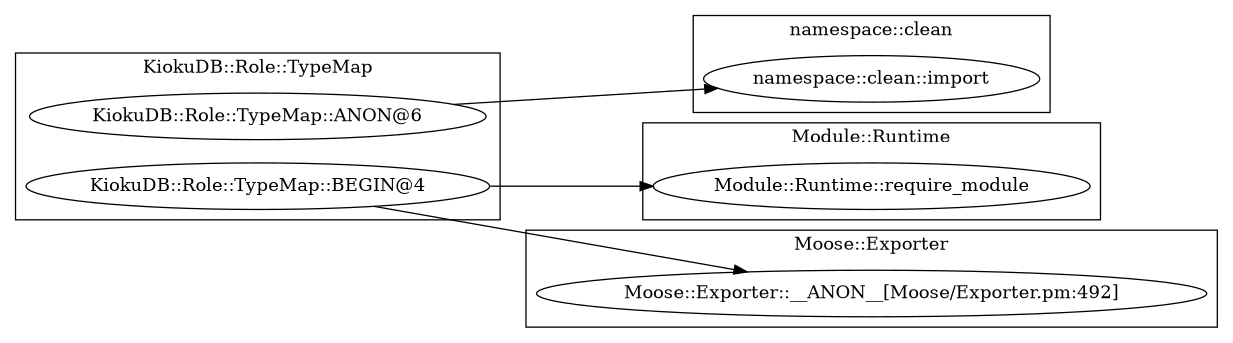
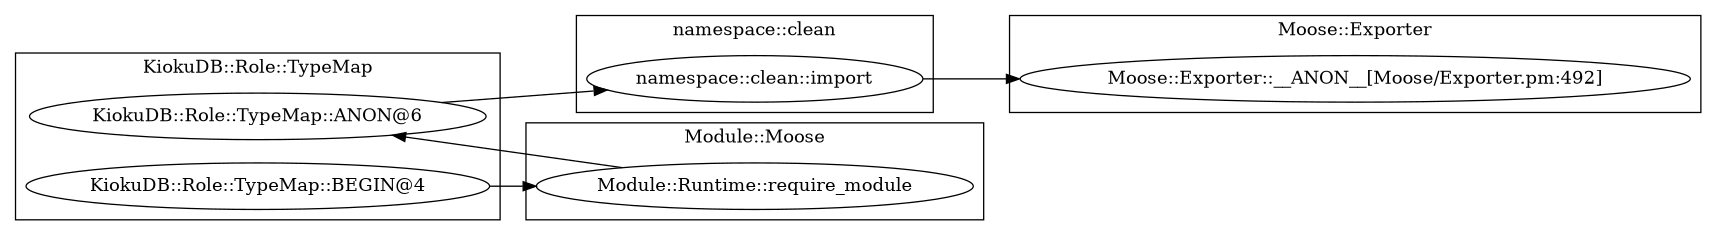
cluster "Module::Runtime": label "Module::Runtime" -> "Module::Moose"
edge "Module::Runtime::require_module" -> "KiokuDB::Role::TypeMap::ANON@6": added
edge "KiokuDB::Role::TypeMap::BEGIN@4" -> "Moose::Exporter::__ANON__[Moose/Exporter.pm:492]": now "namespace::clean::import" -> "Moose::Exporter::__ANON__[Moose/Exporter.pm:492]"
